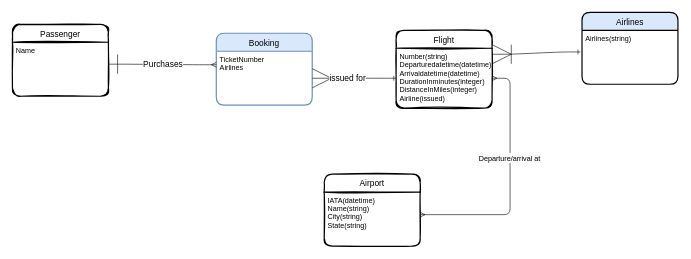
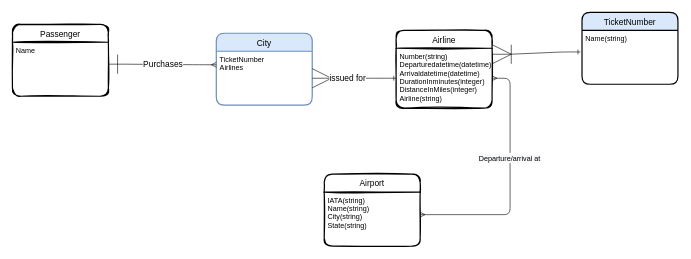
node "Airlines": label "Airlines" -> "TicketNumber"
node "Airlines(string)": label "Airlines(string)" -> "Name(string)"
node "Flight": label "Flight" -> "Airline"
node "Booking": label "Booking" -> "City"
node "Number(string) Departuredatetime(datetime) Arrivaldatetime(datetime) DurationInminutes(integer) DistanceInMiles(integer) Airline(issued)": label "Number(string) Departuredatetime(datetime) Arrivaldatetime(datetime) DurationInminutes(integer) DistanceInMiles(integer) Airline(issued)" -> "Number(string) Departuredatetime(datetime) Arrivaldatetime(datetime) DurationInminutes(integer) DistanceInMiles(integer) Airline(string)"
node "IATA(datetime) Name(string) City(string) State(string)": label "IATA(datetime) Name(string) City(string) State(string)" -> "IATA(string) Name(string) City(string) State(string)"
